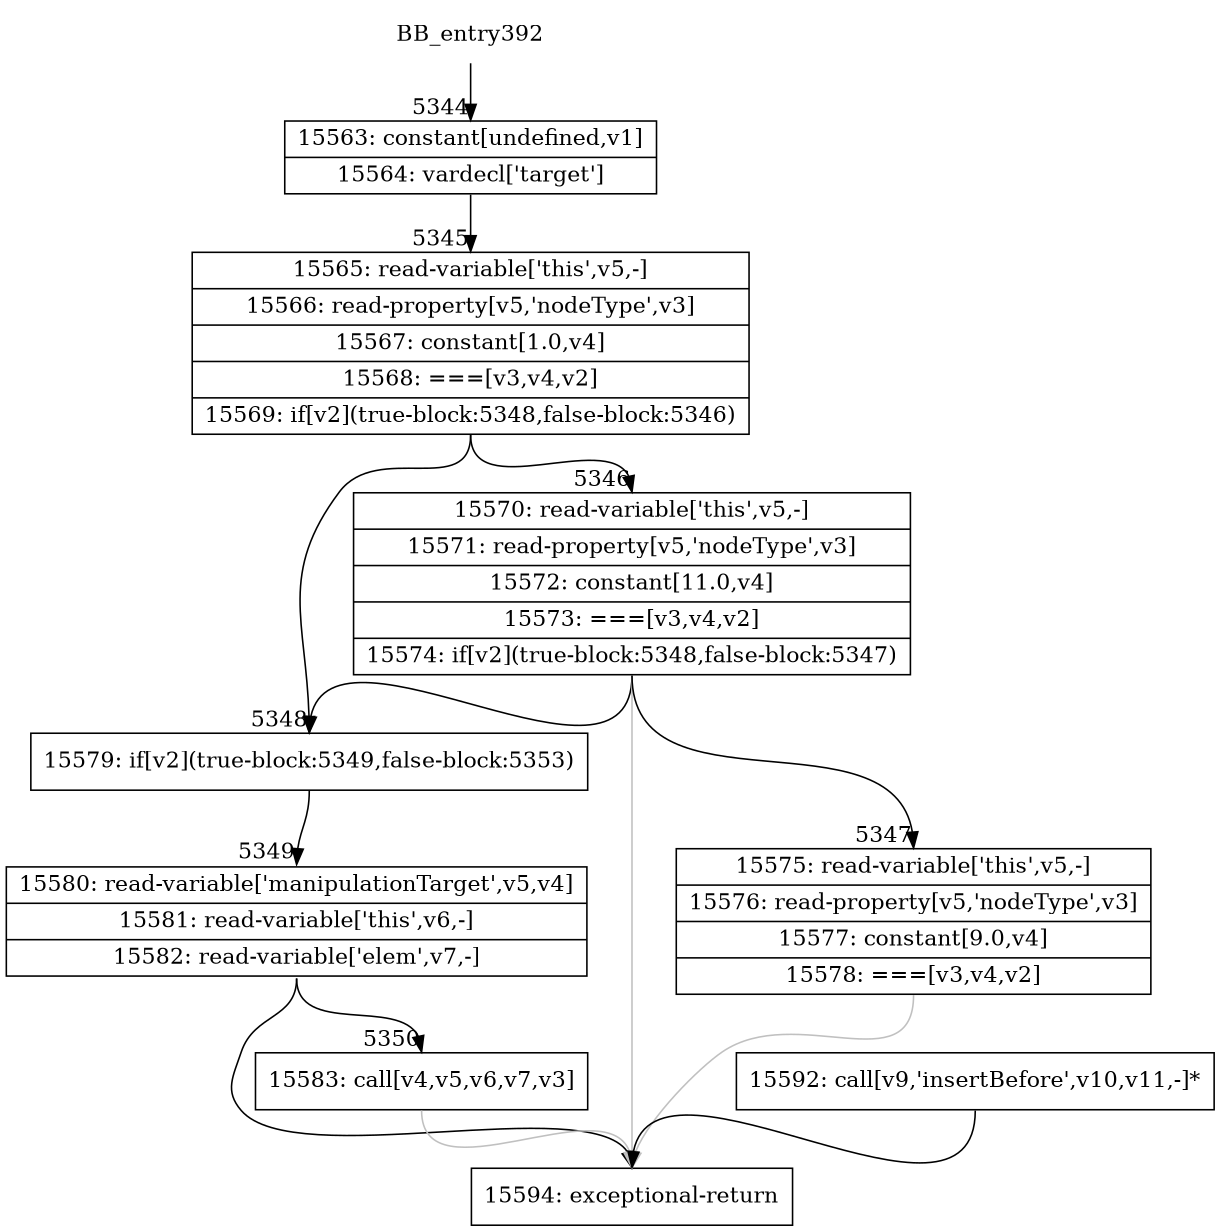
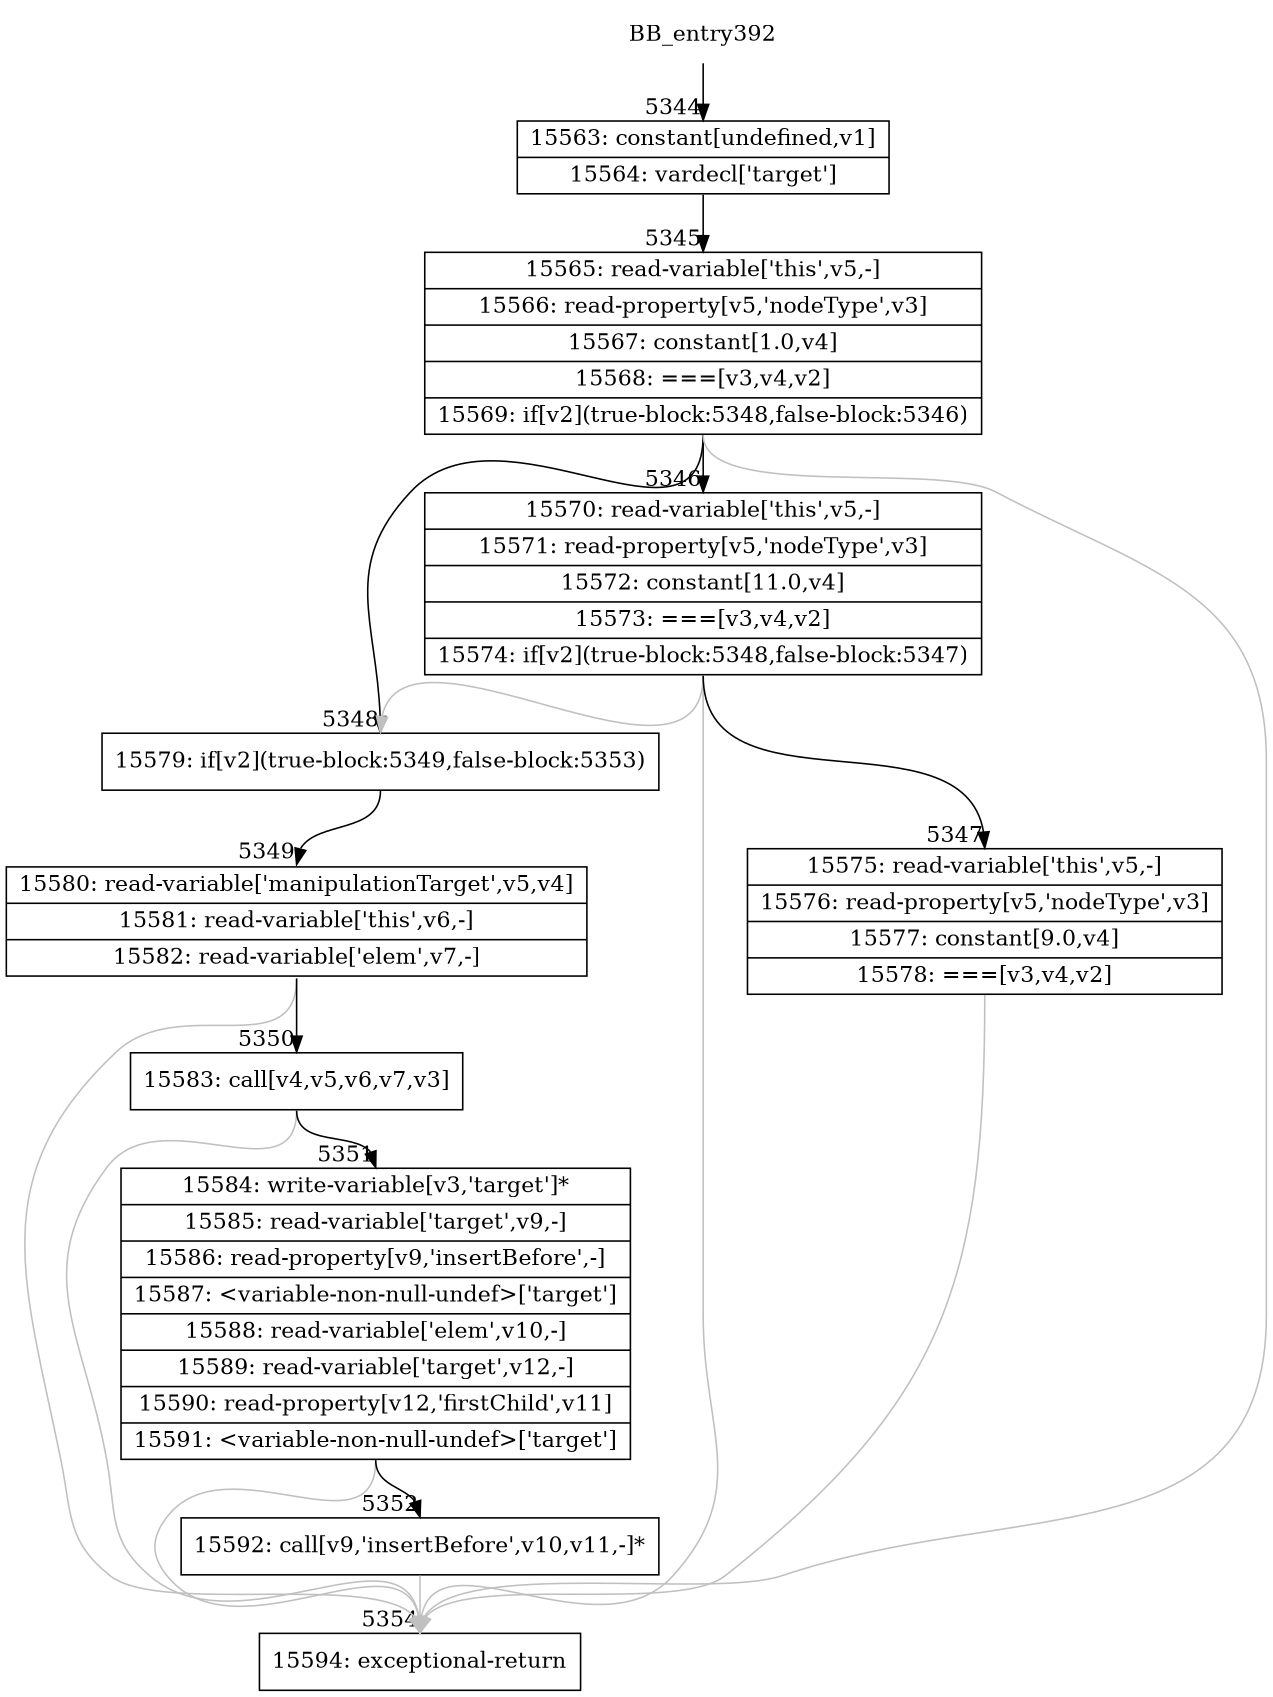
edge "15570: read-variable['this',v5,-]" -> "15579: if[v2](true-block:5349,false-block:5353)": color black -> gray
edge "15580: read-variable['manipulationTarget',v5,v4]" -> "15594: exceptional-return": color black -> gray
edge "15592: call[v9,'insertBefore',v10,v11,-]*" -> "15594: exceptional-return": color black -> gray
edge "15565: read-variable['this',v5,-]" -> "15594: exceptional-return": added
node "15584: write-variable[v3,'target']*": added
